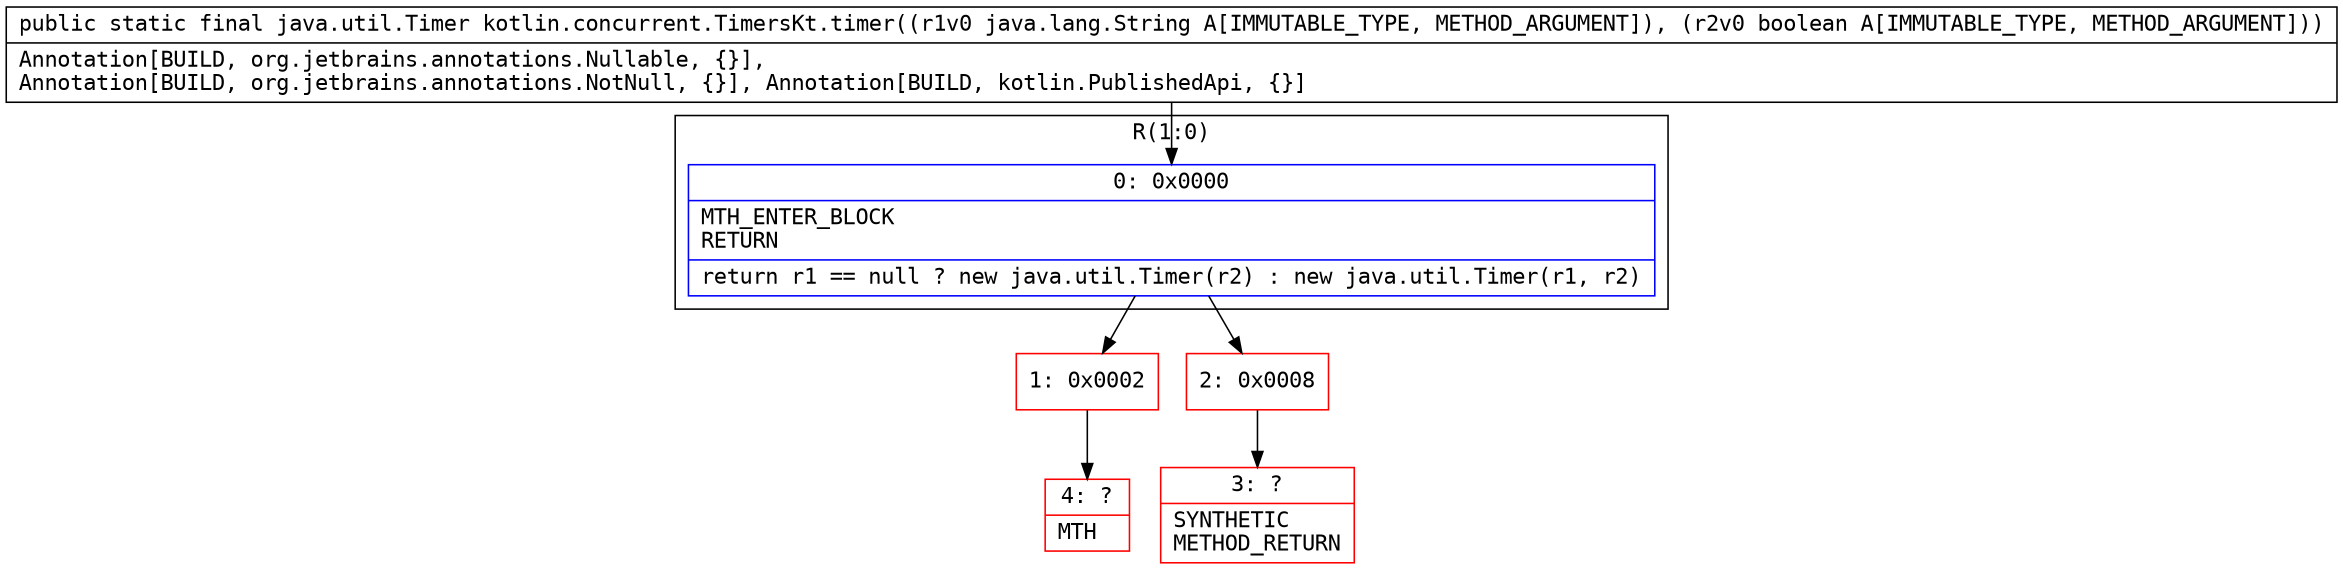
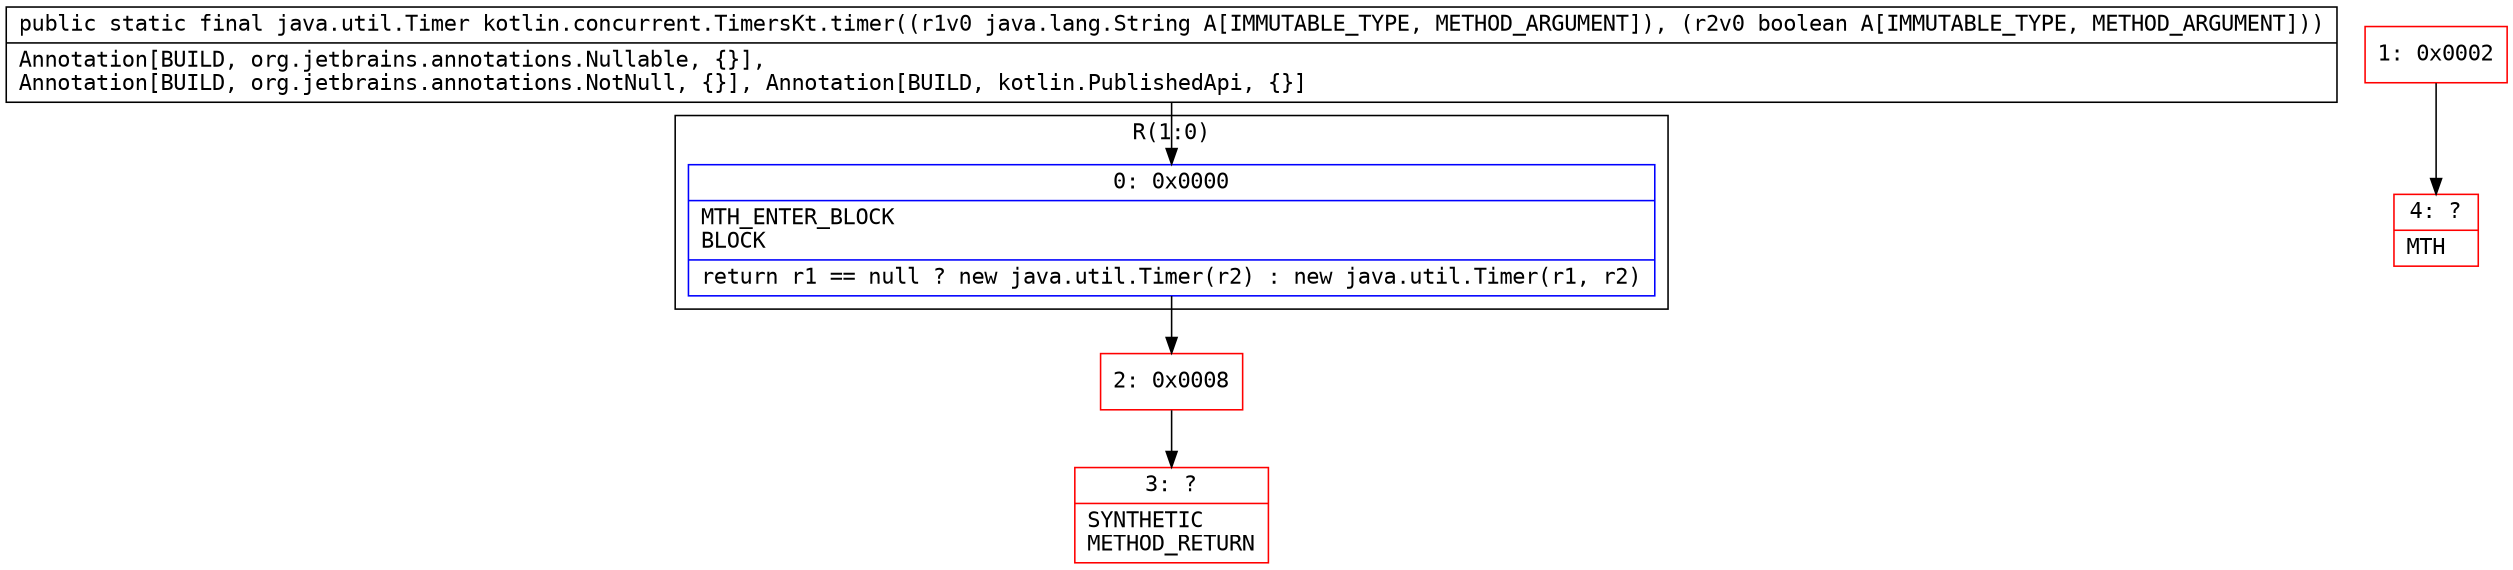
node "0: 0x0000": text "RETURN" -> "BLOCK"
edge "0: 0x0000" -> "1: 0x0002": removed
